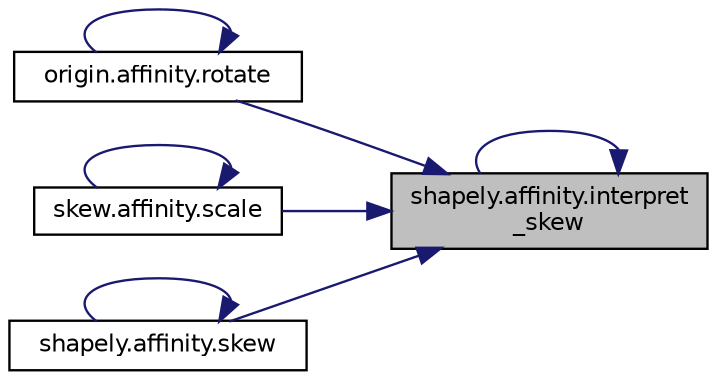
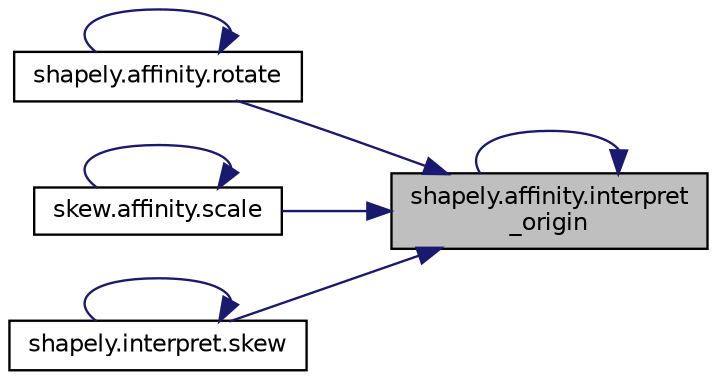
node "origin.affinity.rotate": label "origin.affinity.rotate" -> "shapely.affinity.rotate"
node "shapely.affinity.interpret _skew": label "shapely.affinity.interpret _skew" -> "shapely.affinity.interpret _origin"
node "shapely.affinity.skew": label "shapely.affinity.skew" -> "shapely.interpret.skew"
